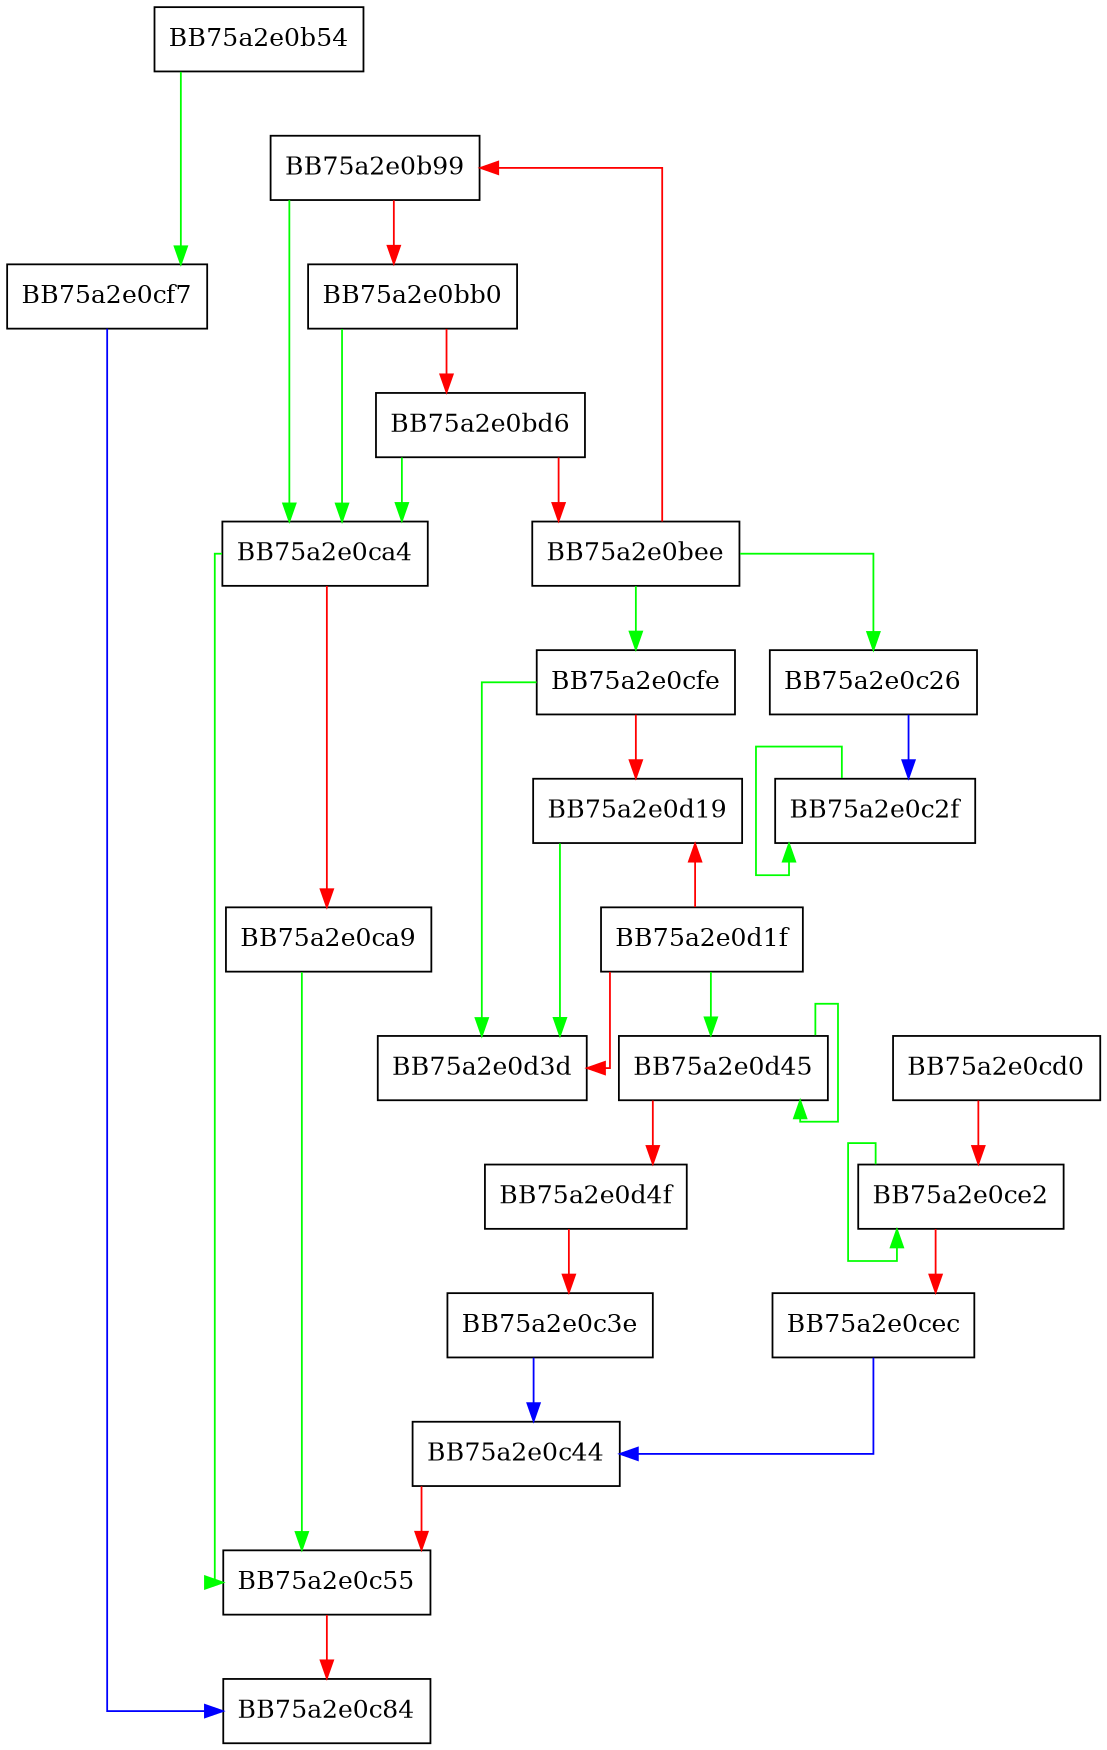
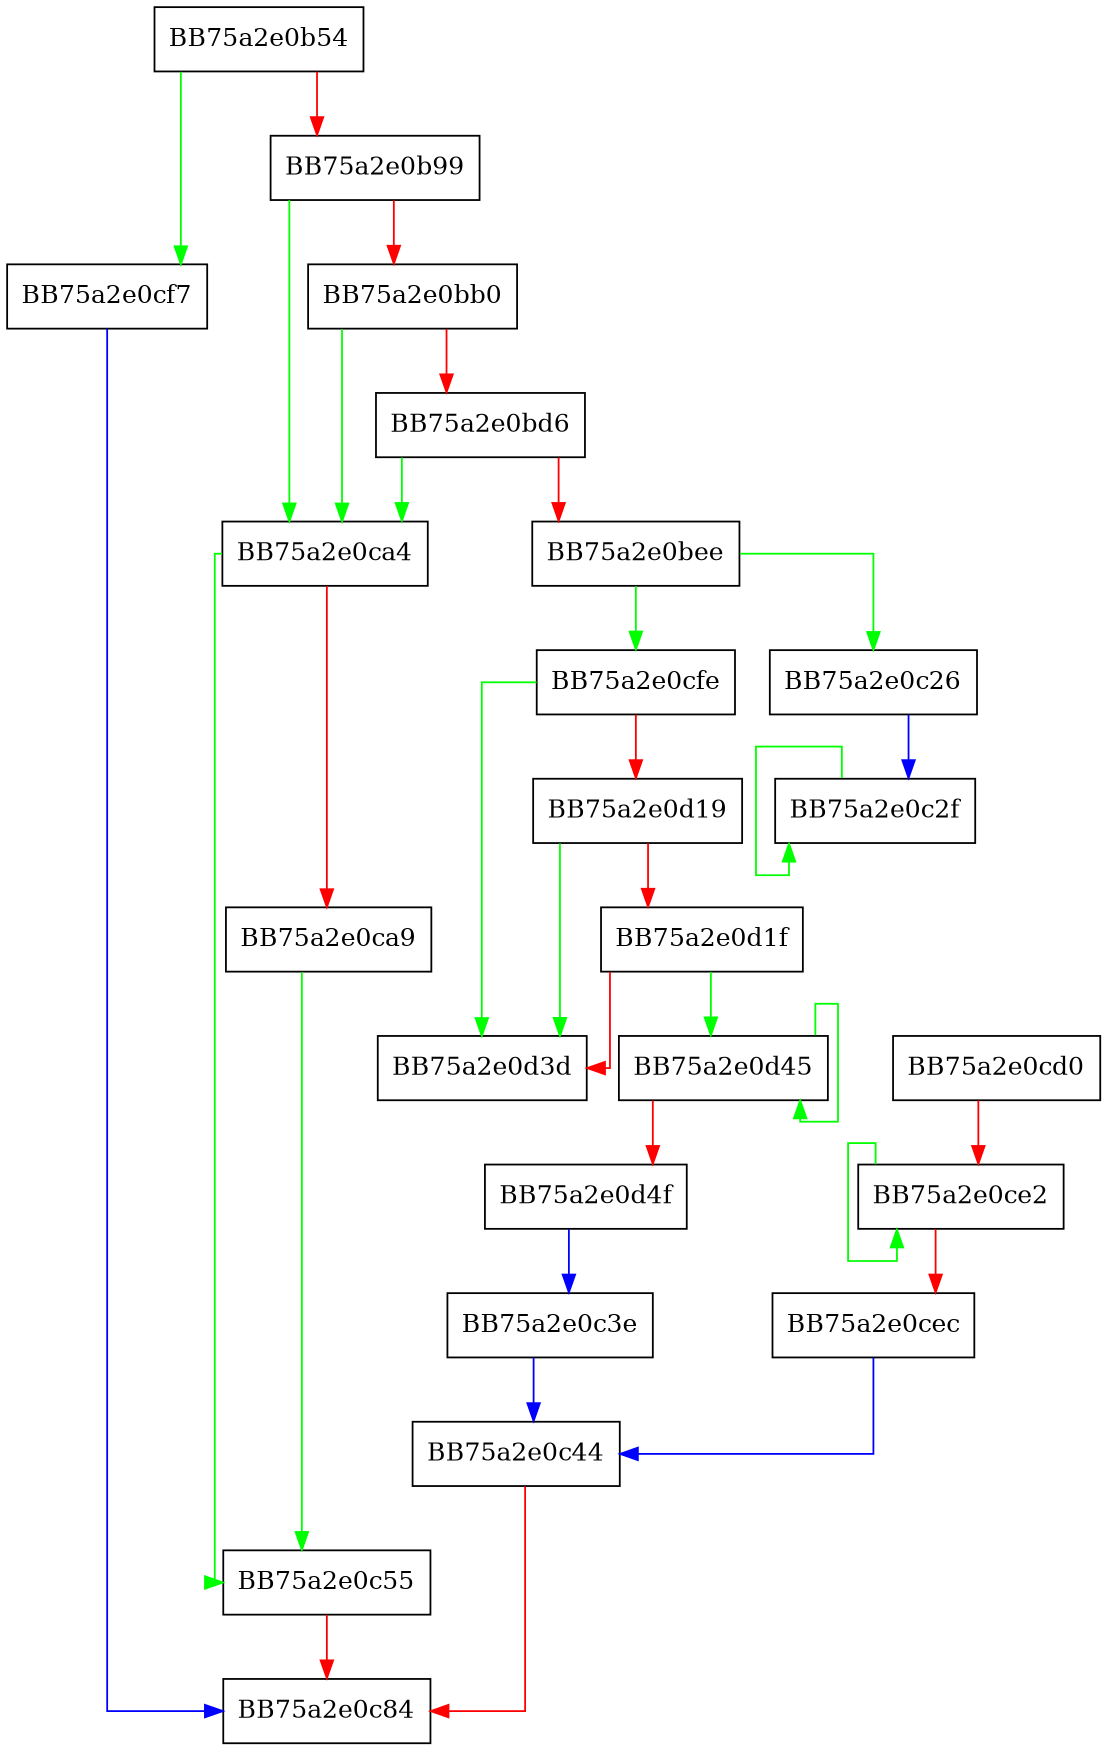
edge "BB75a2e0bee" -> "BB75a2e0b99": now "BB75a2e0b54" -> "BB75a2e0b99"
edge "BB75a2e0d1f" -> "BB75a2e0d19": reversed
edge "BB75a2e0d4f" -> "BB75a2e0c3e": color red -> blue
edge "BB75a2e0c44" -> "BB75a2e0c55": now "BB75a2e0c44" -> "BB75a2e0c84"
